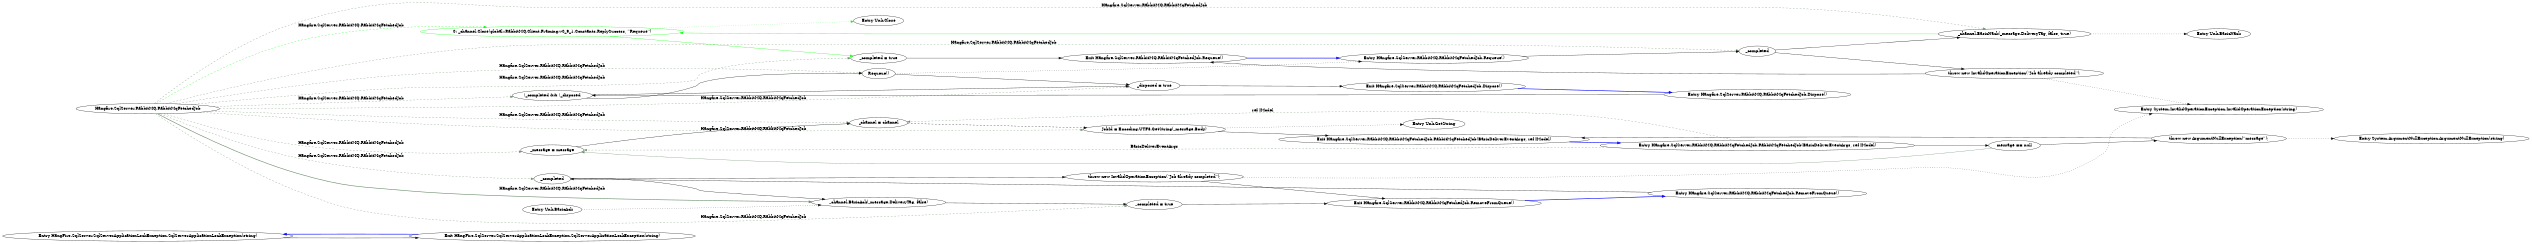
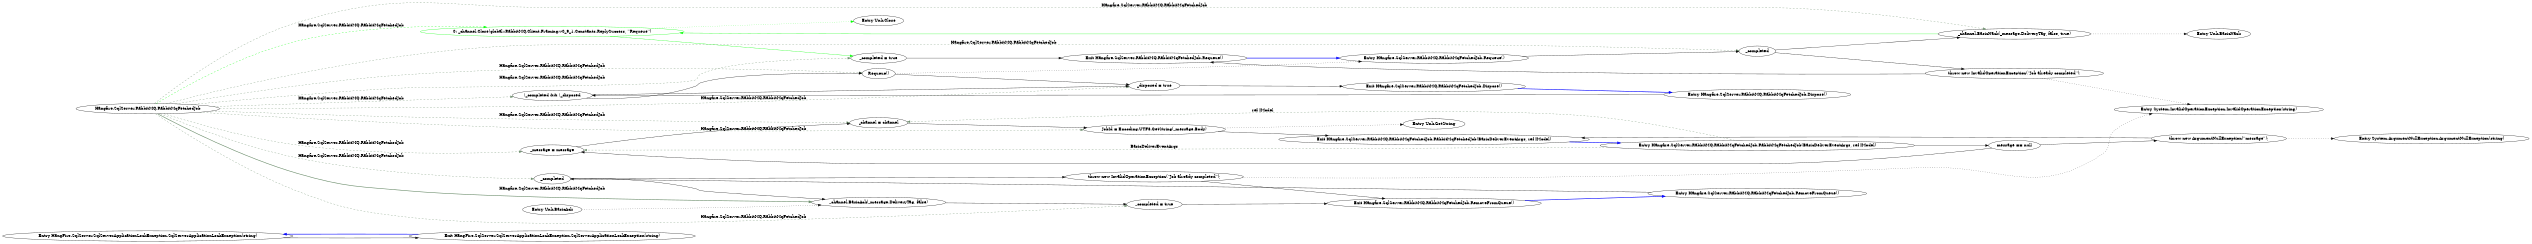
edge "_channel = channel" -> "JobId = Encoding.UTF8.GetString(_message.Body)": style dashed -> solid
edge "message == null" -> "_message = message": color darkseagreen4 -> black
